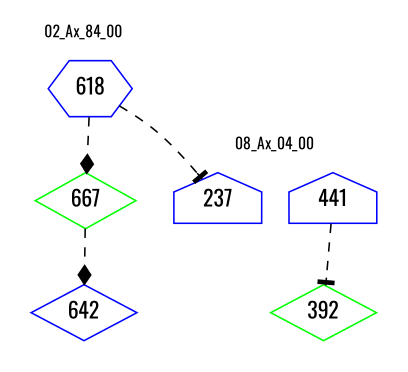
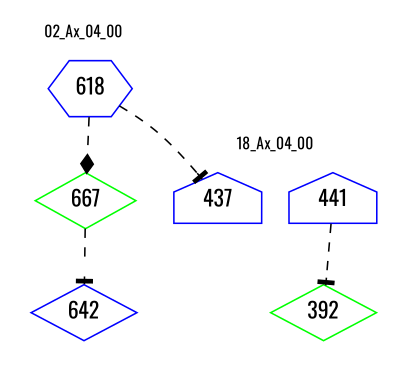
cluster "02_Ax_84_00": label "02_Ax_84_00" -> "02_Ax_04_00"
cluster "08_Ax_04_00": label "08_Ax_04_00" -> "18_Ax_04_00"
node "237": label "237" -> "437"
edge "667" -> "642": arrowhead diamond -> tee
